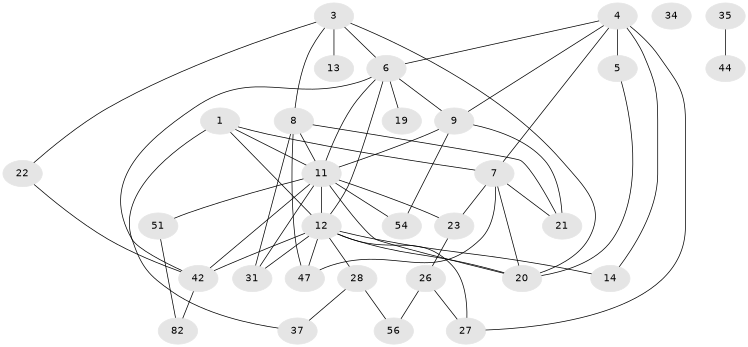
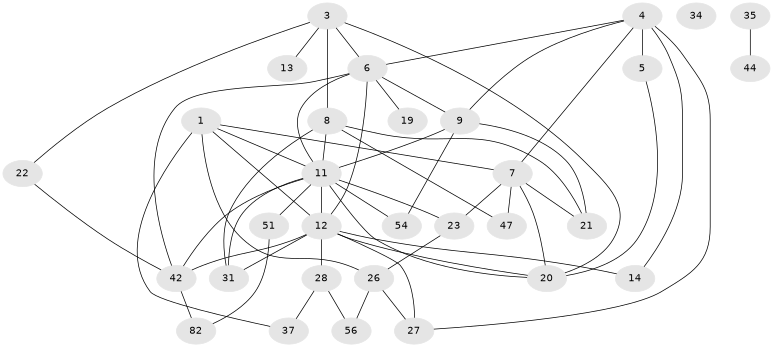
edge "1" -- "26": added
edge "12" -- "47": removed
